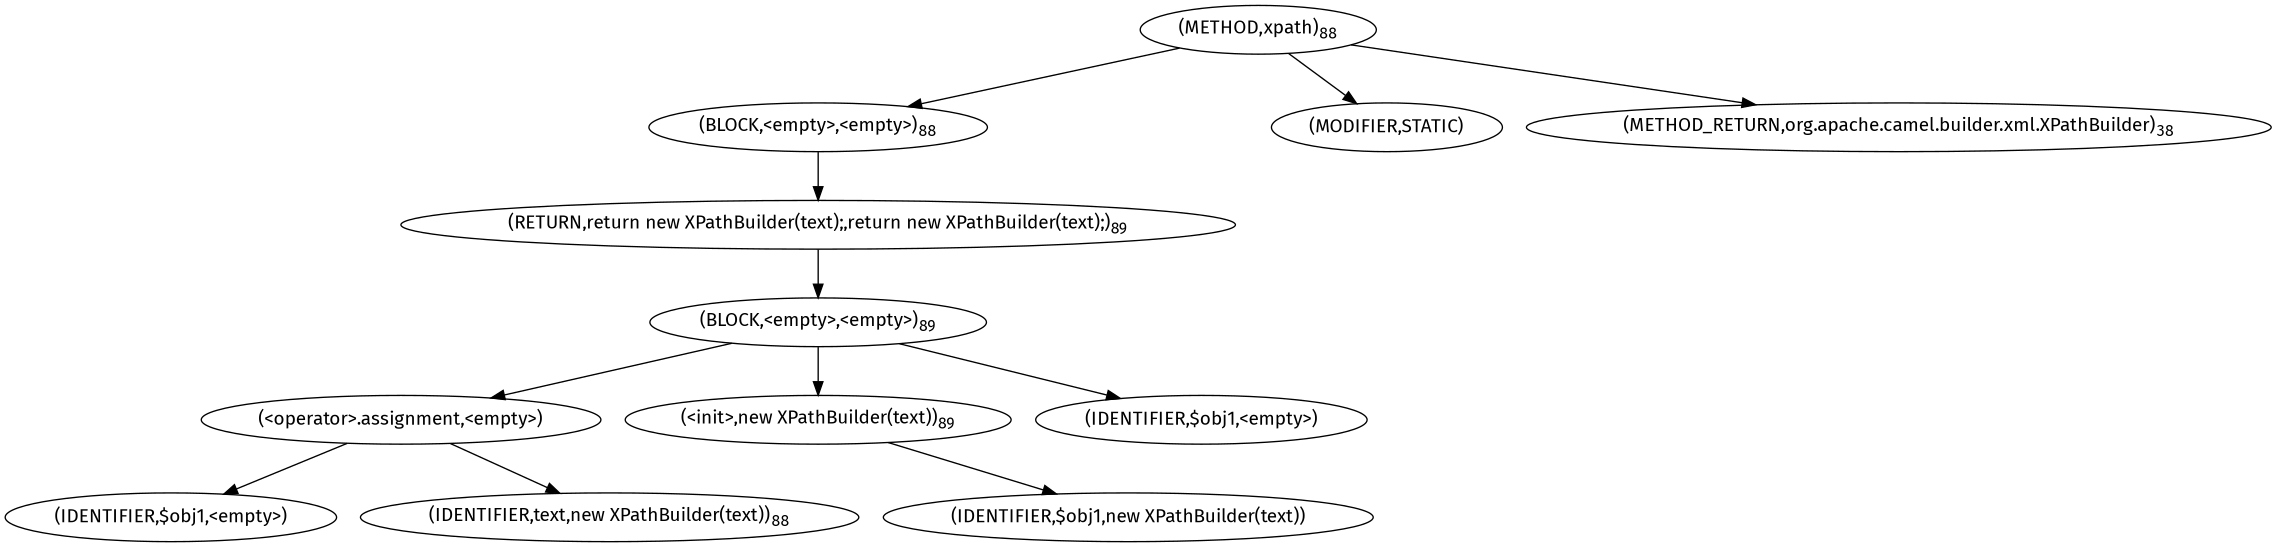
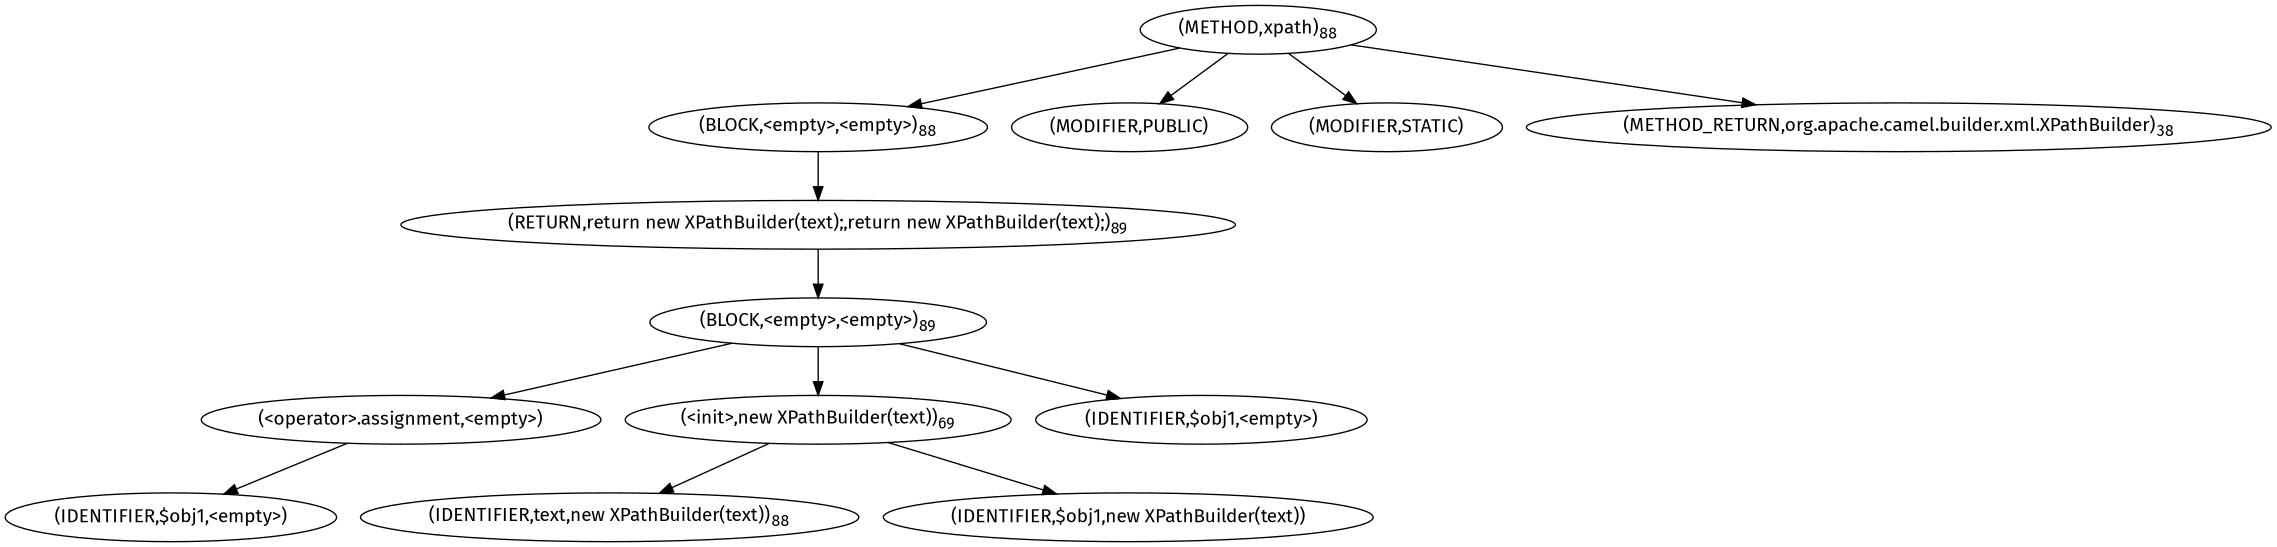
node "(MODIFIER,PUBLIC)": added
node "(<init>,new XPathBuilder(text))": text "89" -> "69"
edge "(<operator>.assignment,<empty>)" -> "(IDENTIFIER,text,new XPathBuilder(text))": now "(<init>,new XPathBuilder(text))" -> "(IDENTIFIER,text,new XPathBuilder(text))"
